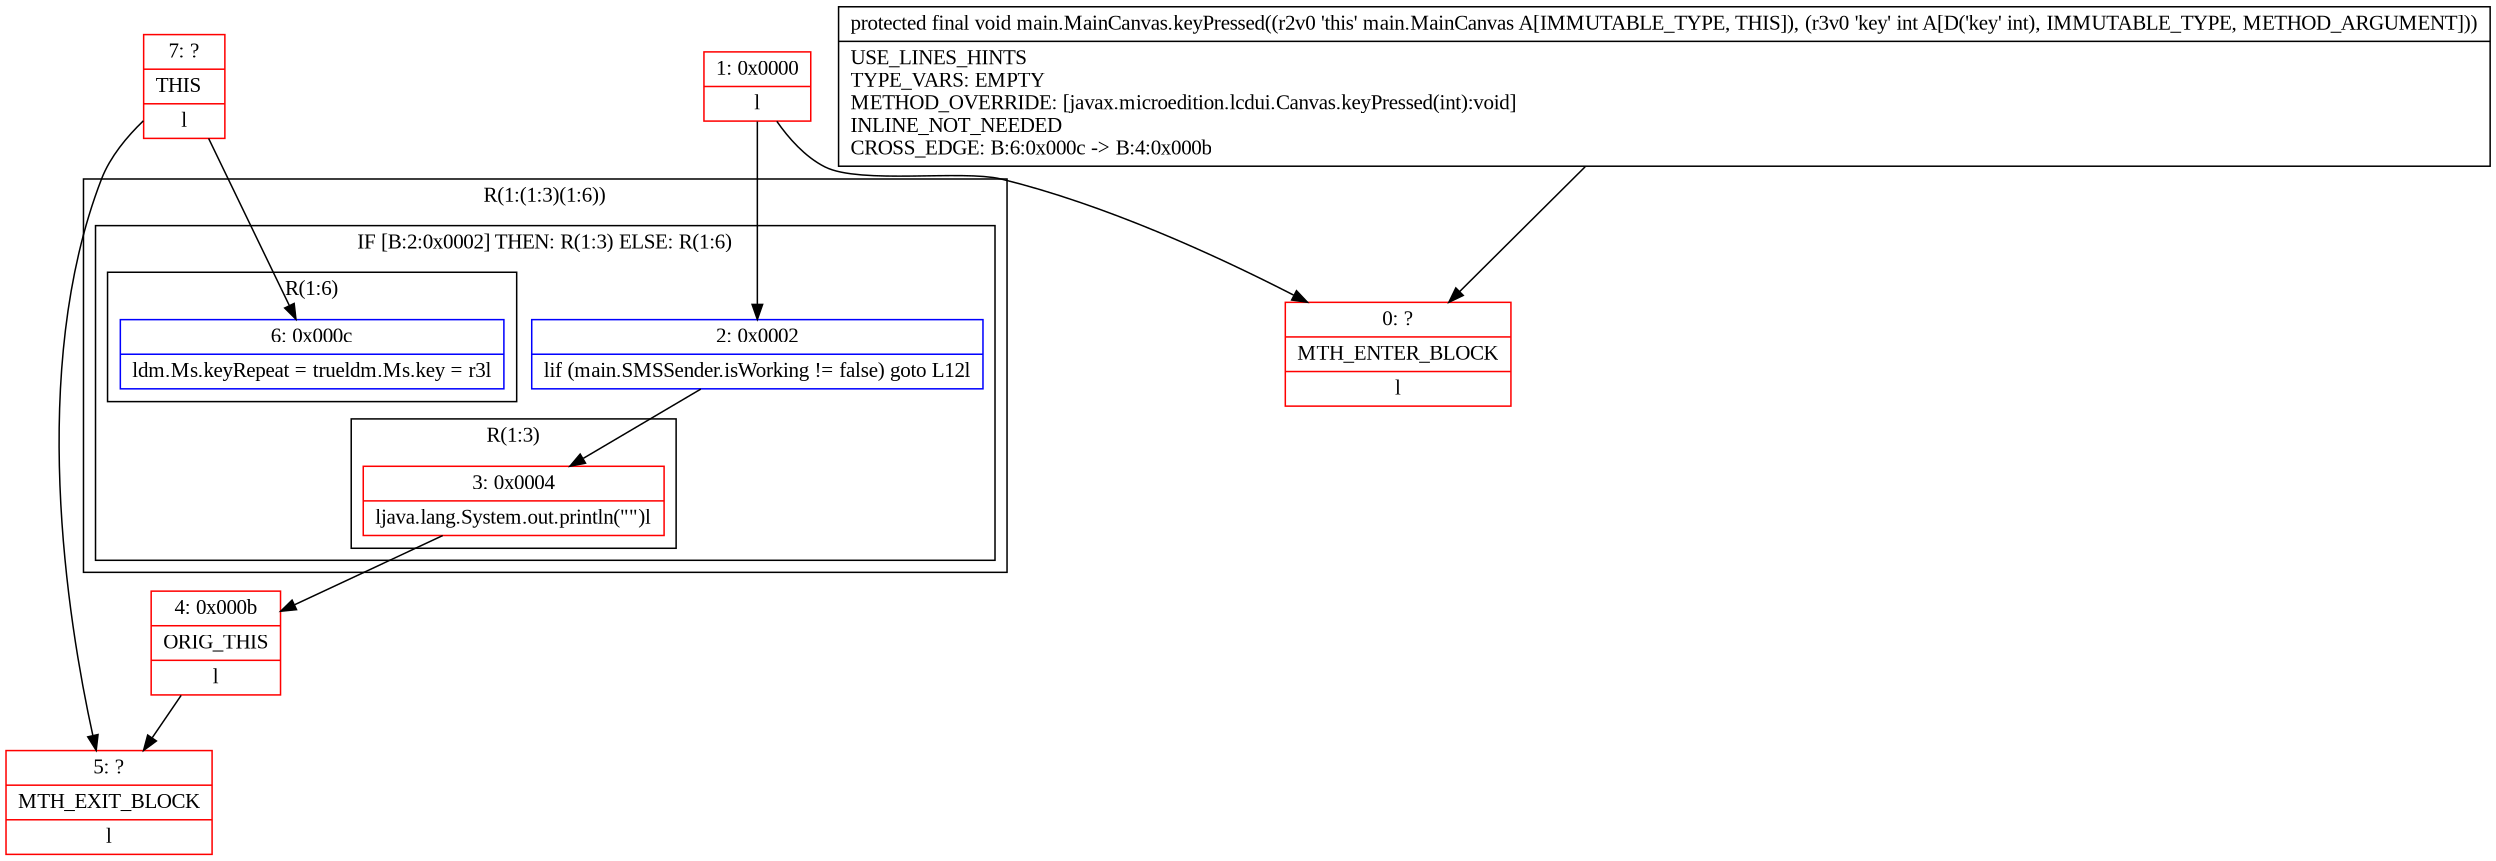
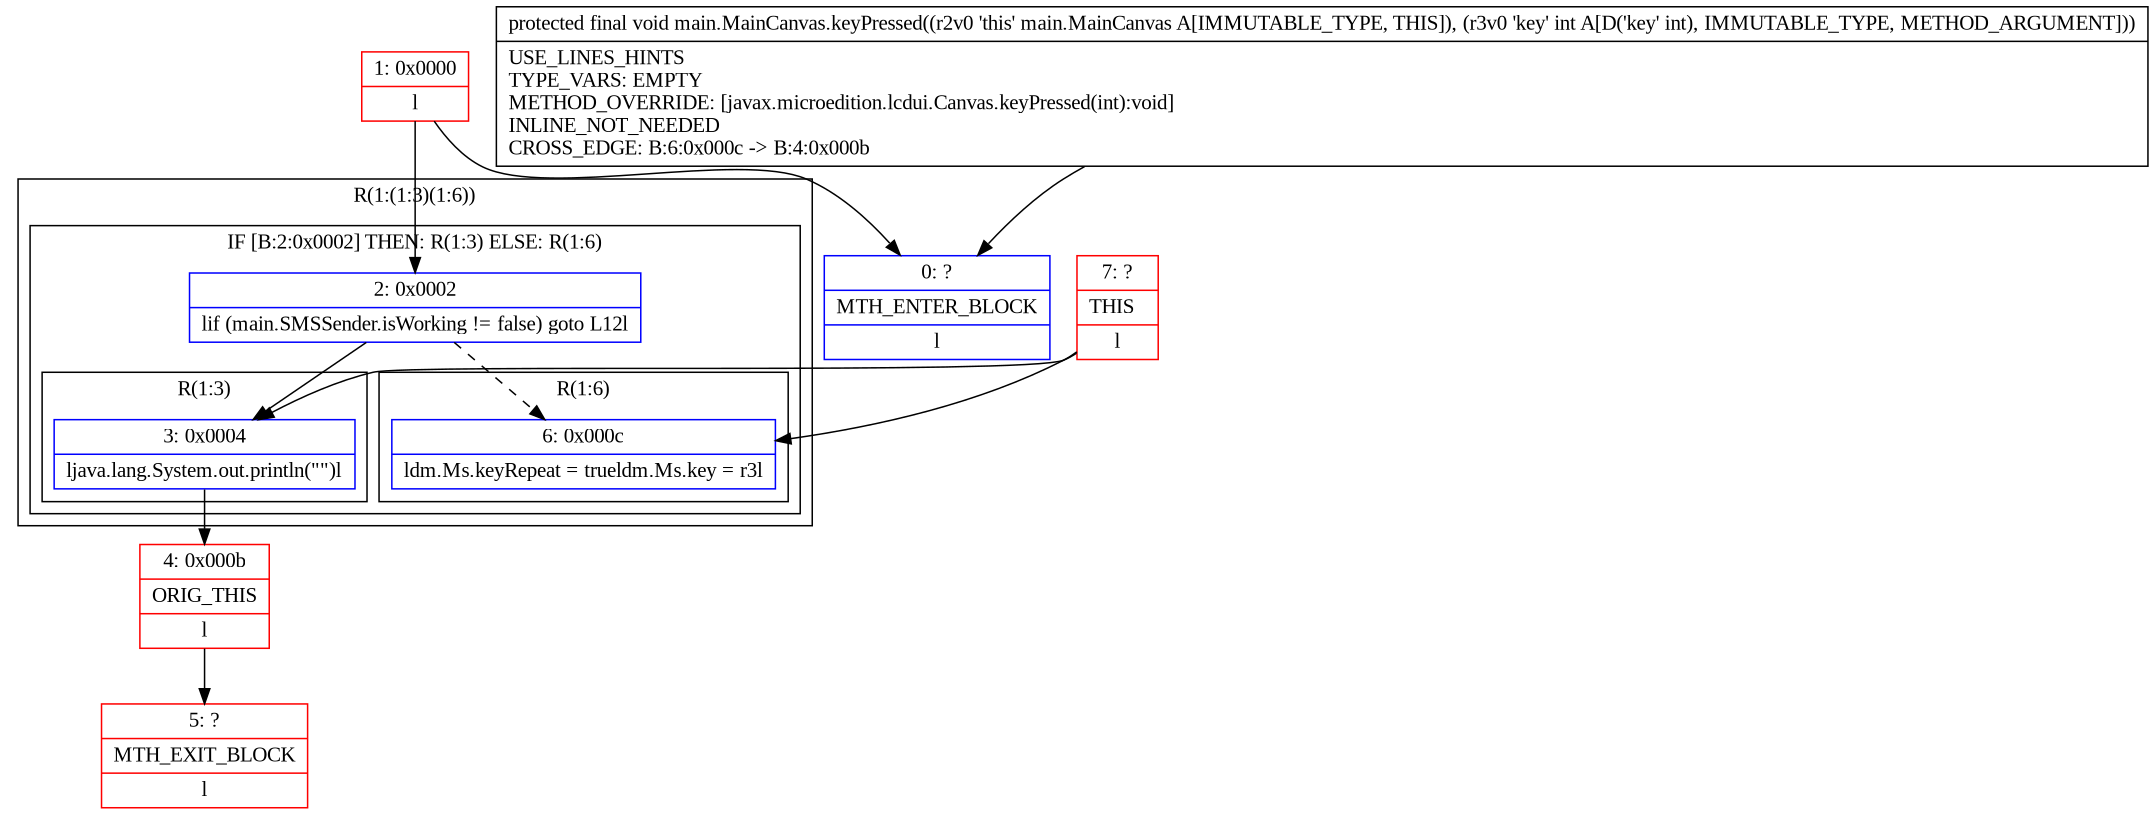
node "0: ?": color red -> blue
edge "2: 0x0002" -> "6: 0x000c": added
edge "7: ?" -> "5: ?": now "7: ?" -> "3: 0x0004"
node "3: 0x0004": color red -> blue
